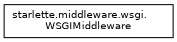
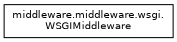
node "starlette.middleware.wsgi. WSGIMiddleware": label "starlette.middleware.wsgi. WSGIMiddleware" -> "middleware.middleware.wsgi. WSGIMiddleware"
